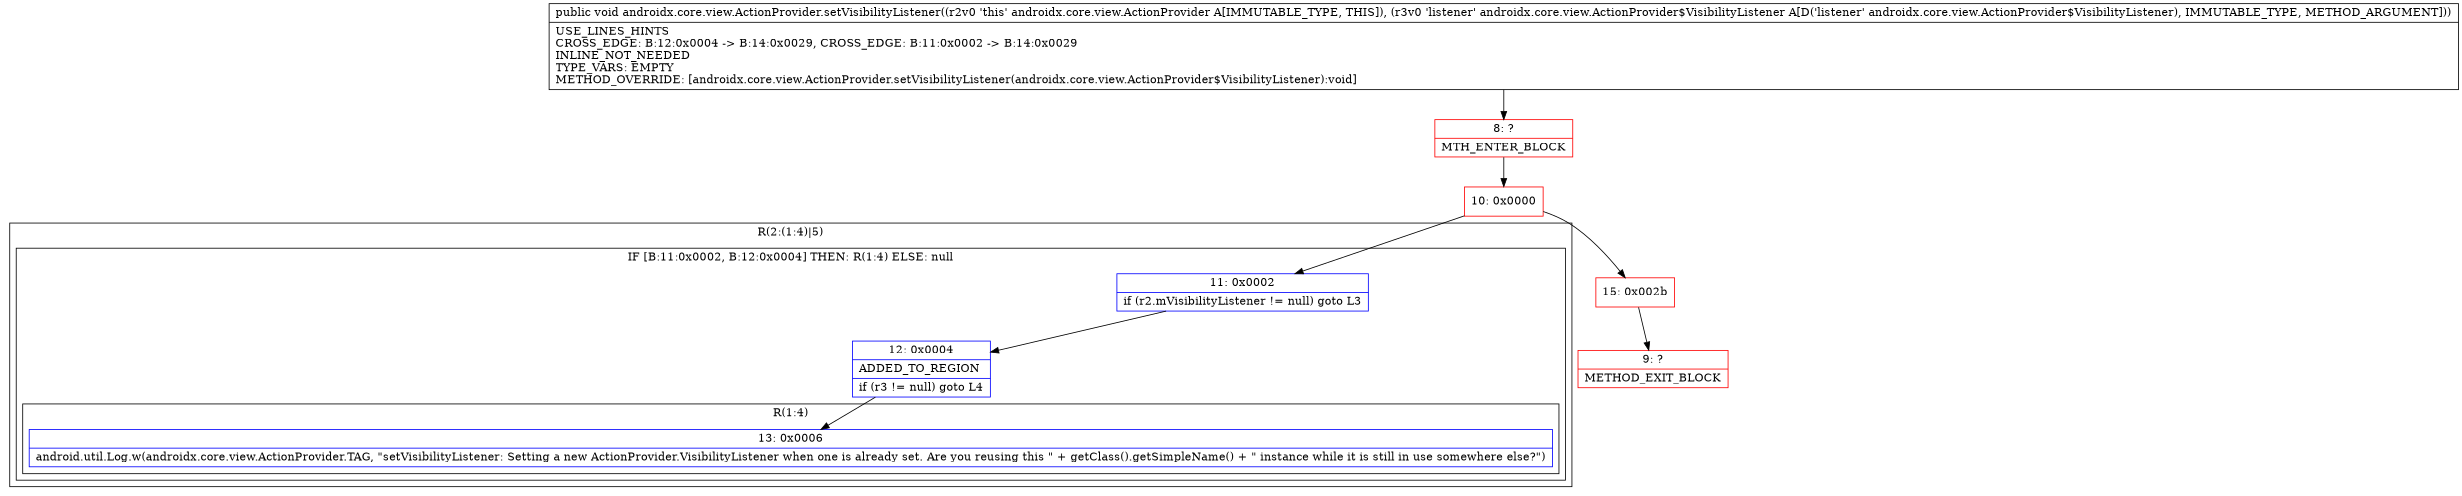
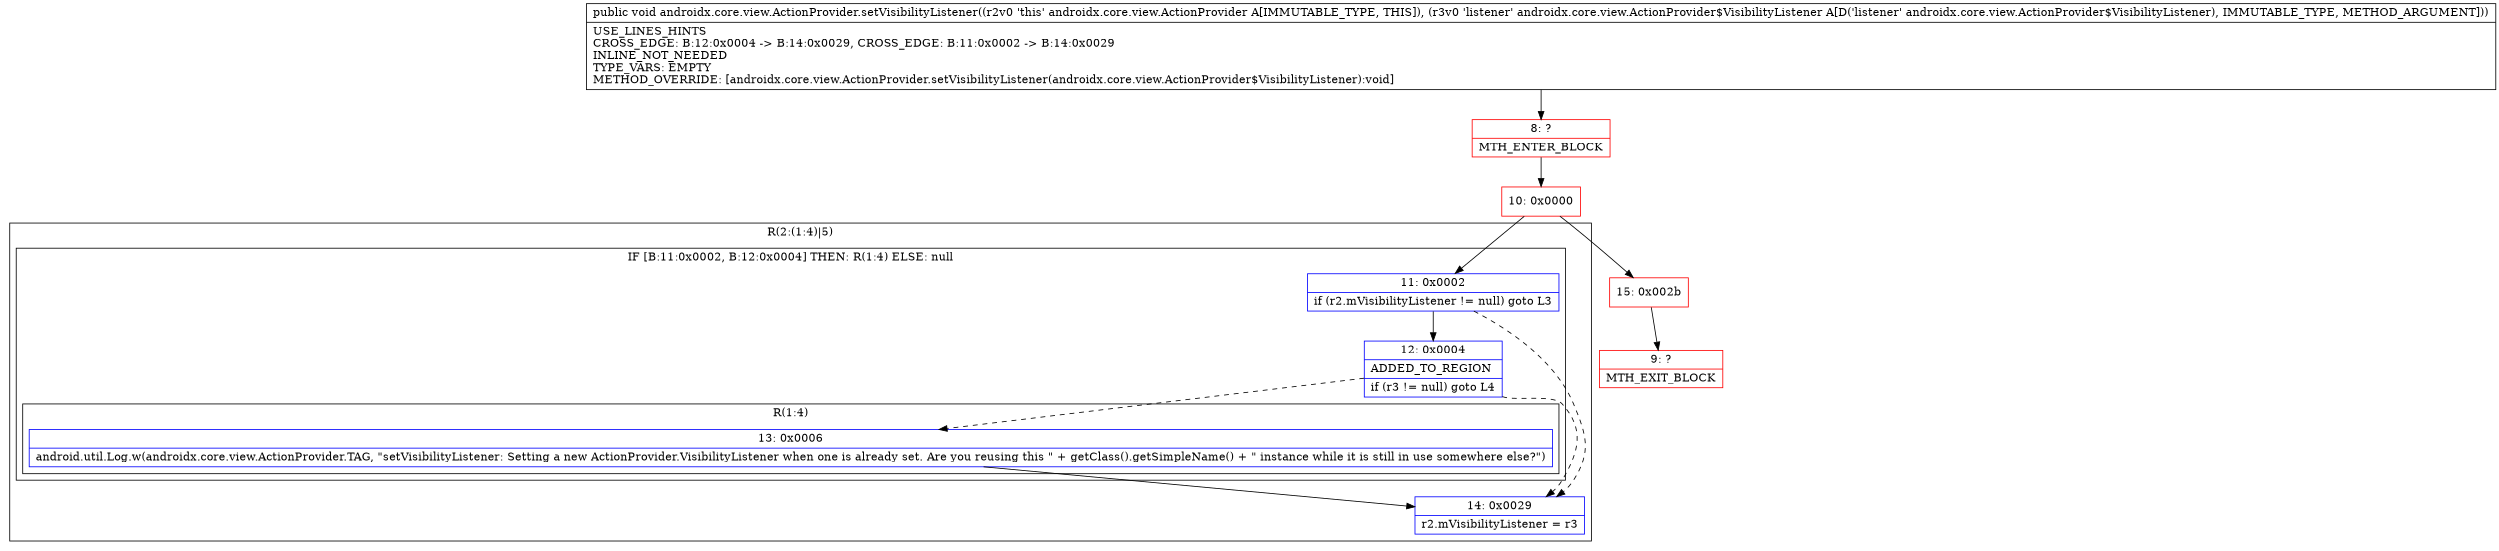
node "9: ?": text "METHOD_EXIT_BLOCK" -> "MTH_EXIT_BLOCK"
edge "12: 0x0004" -> "13: 0x0006": style solid -> dashed
node "14: 0x0029": added
